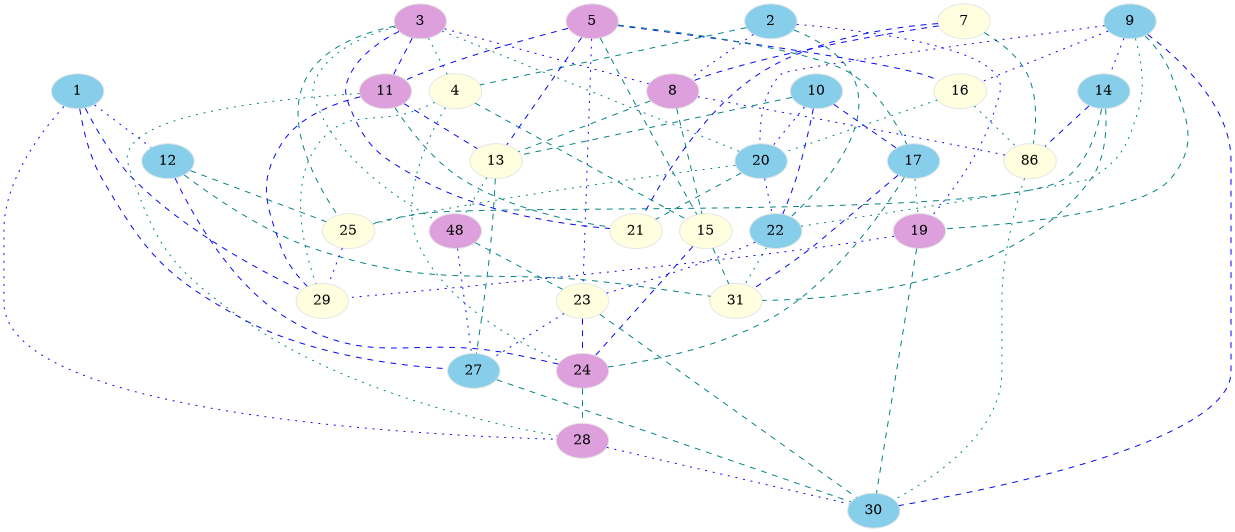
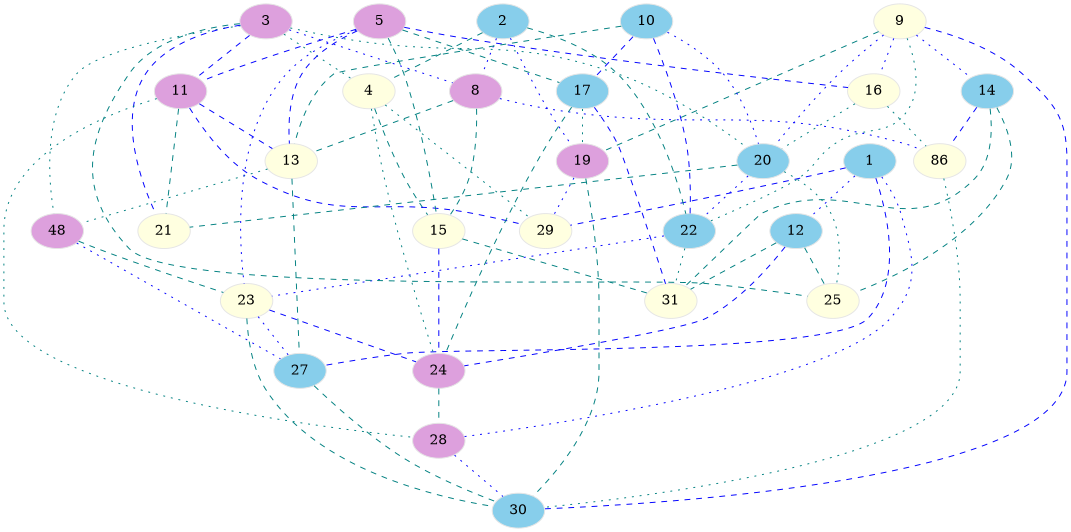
node "7": removed
node "9": fillcolor skyblue -> lightyellow
edge "25" -- "29": removed
